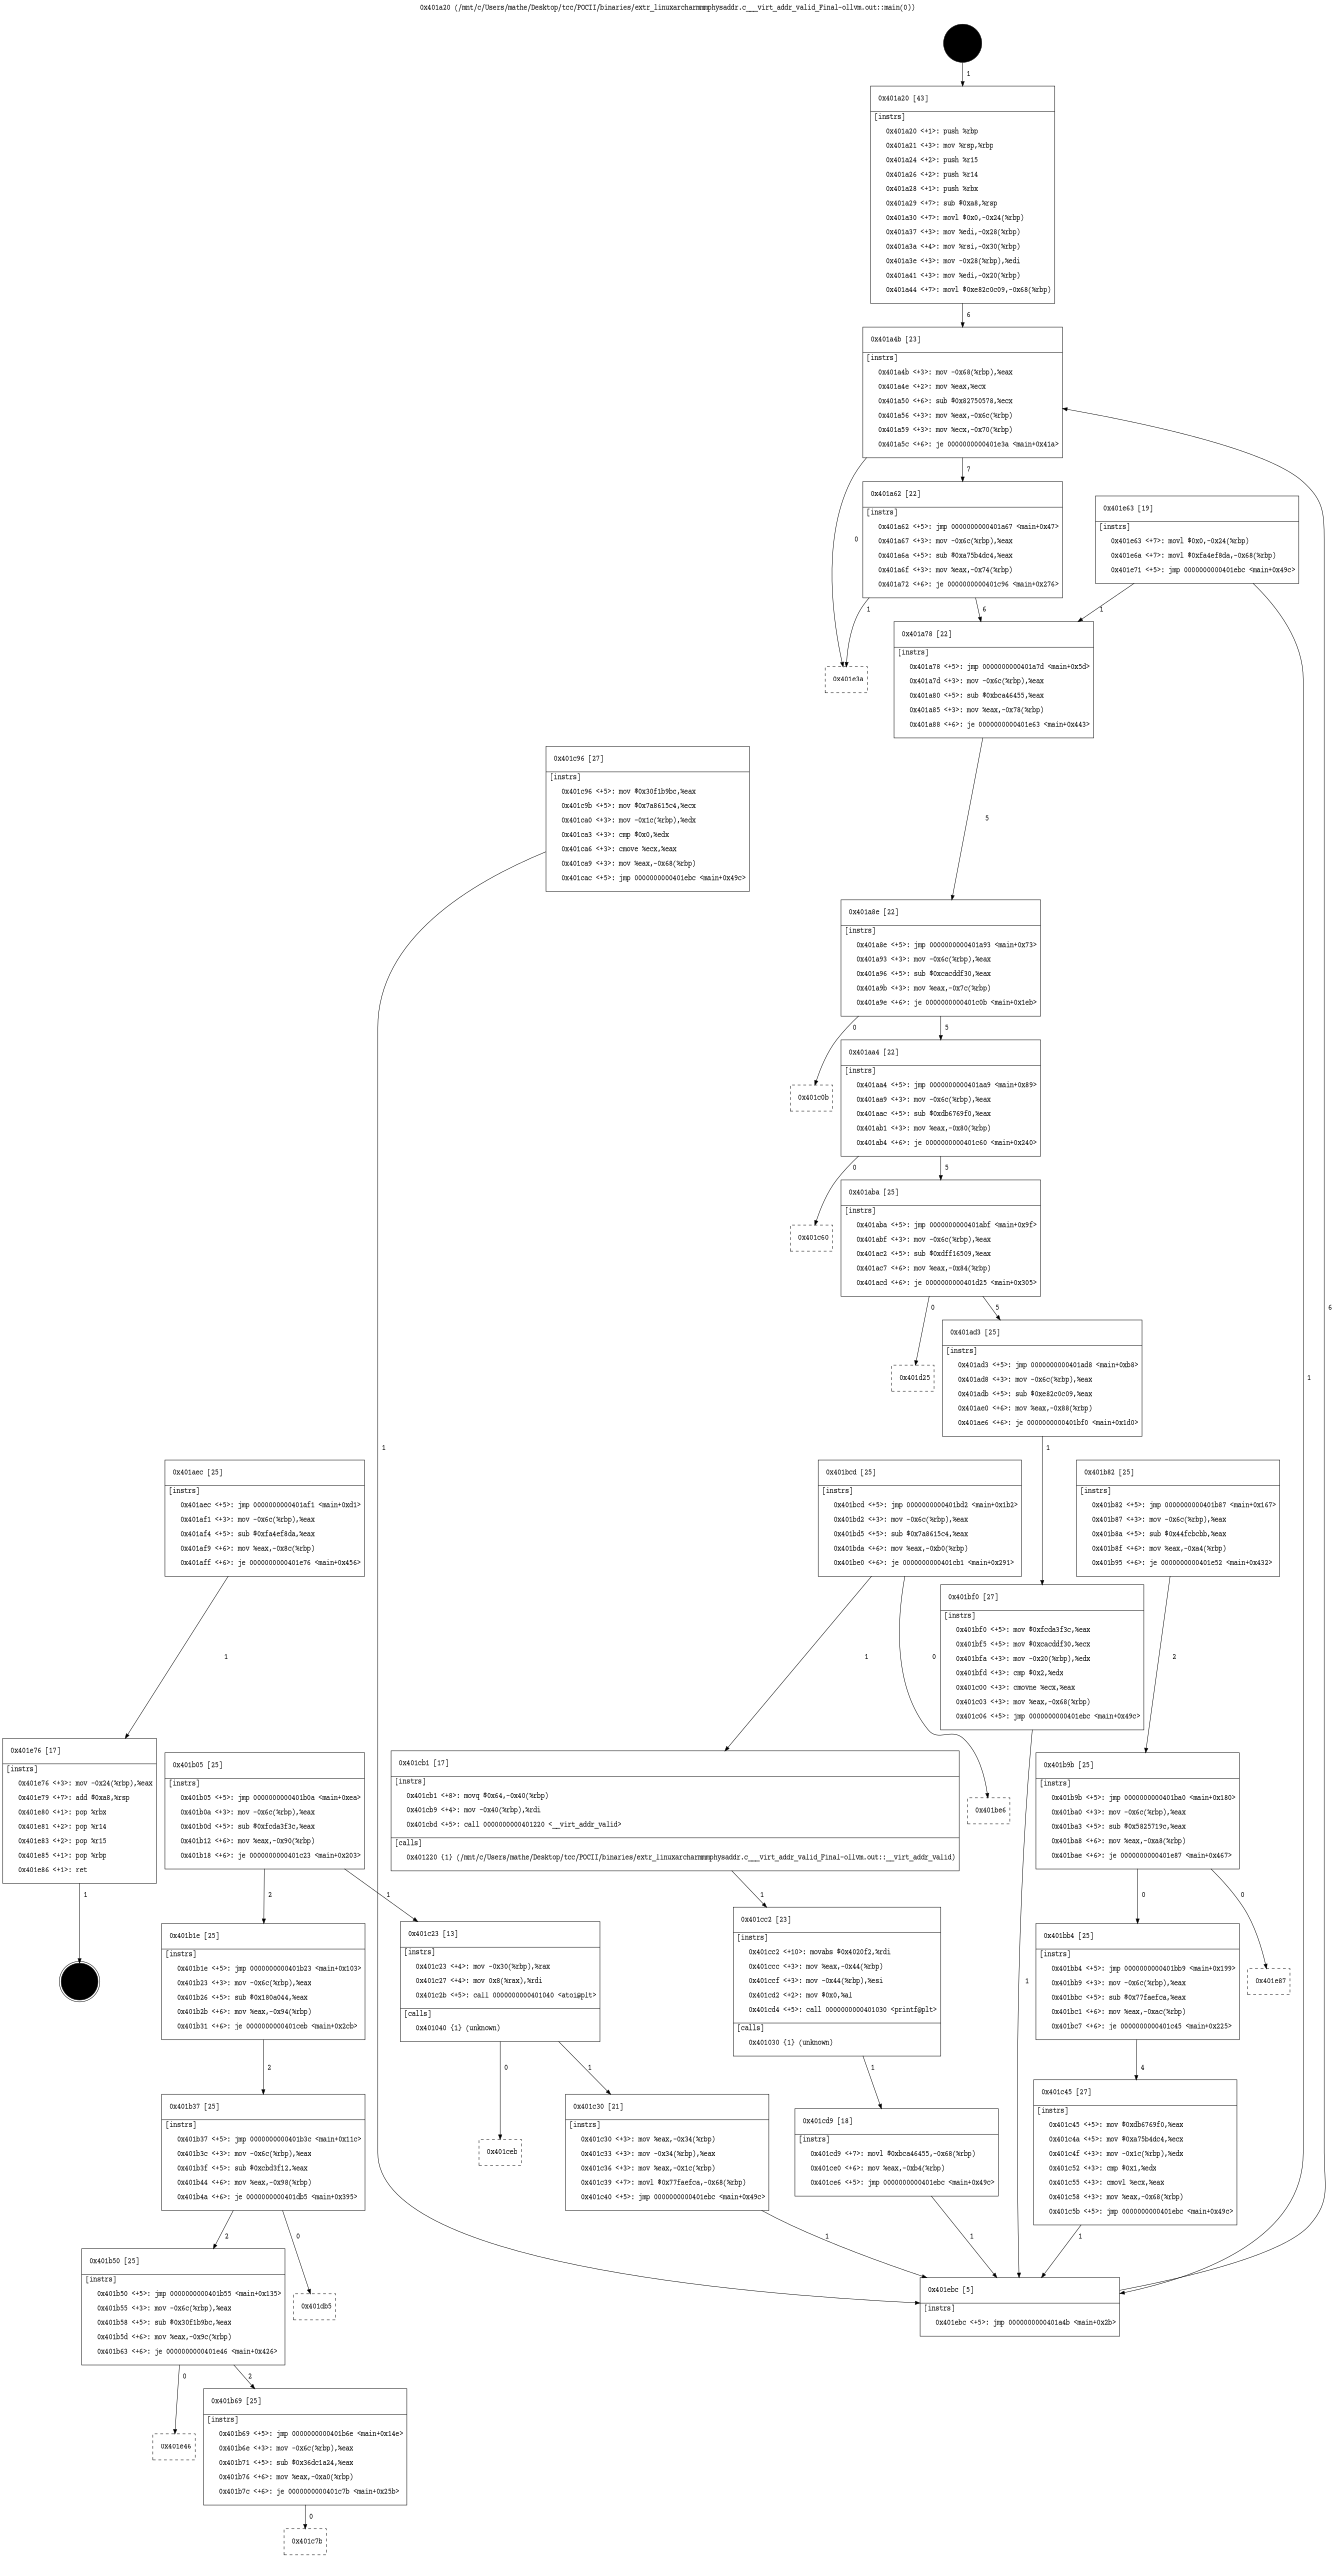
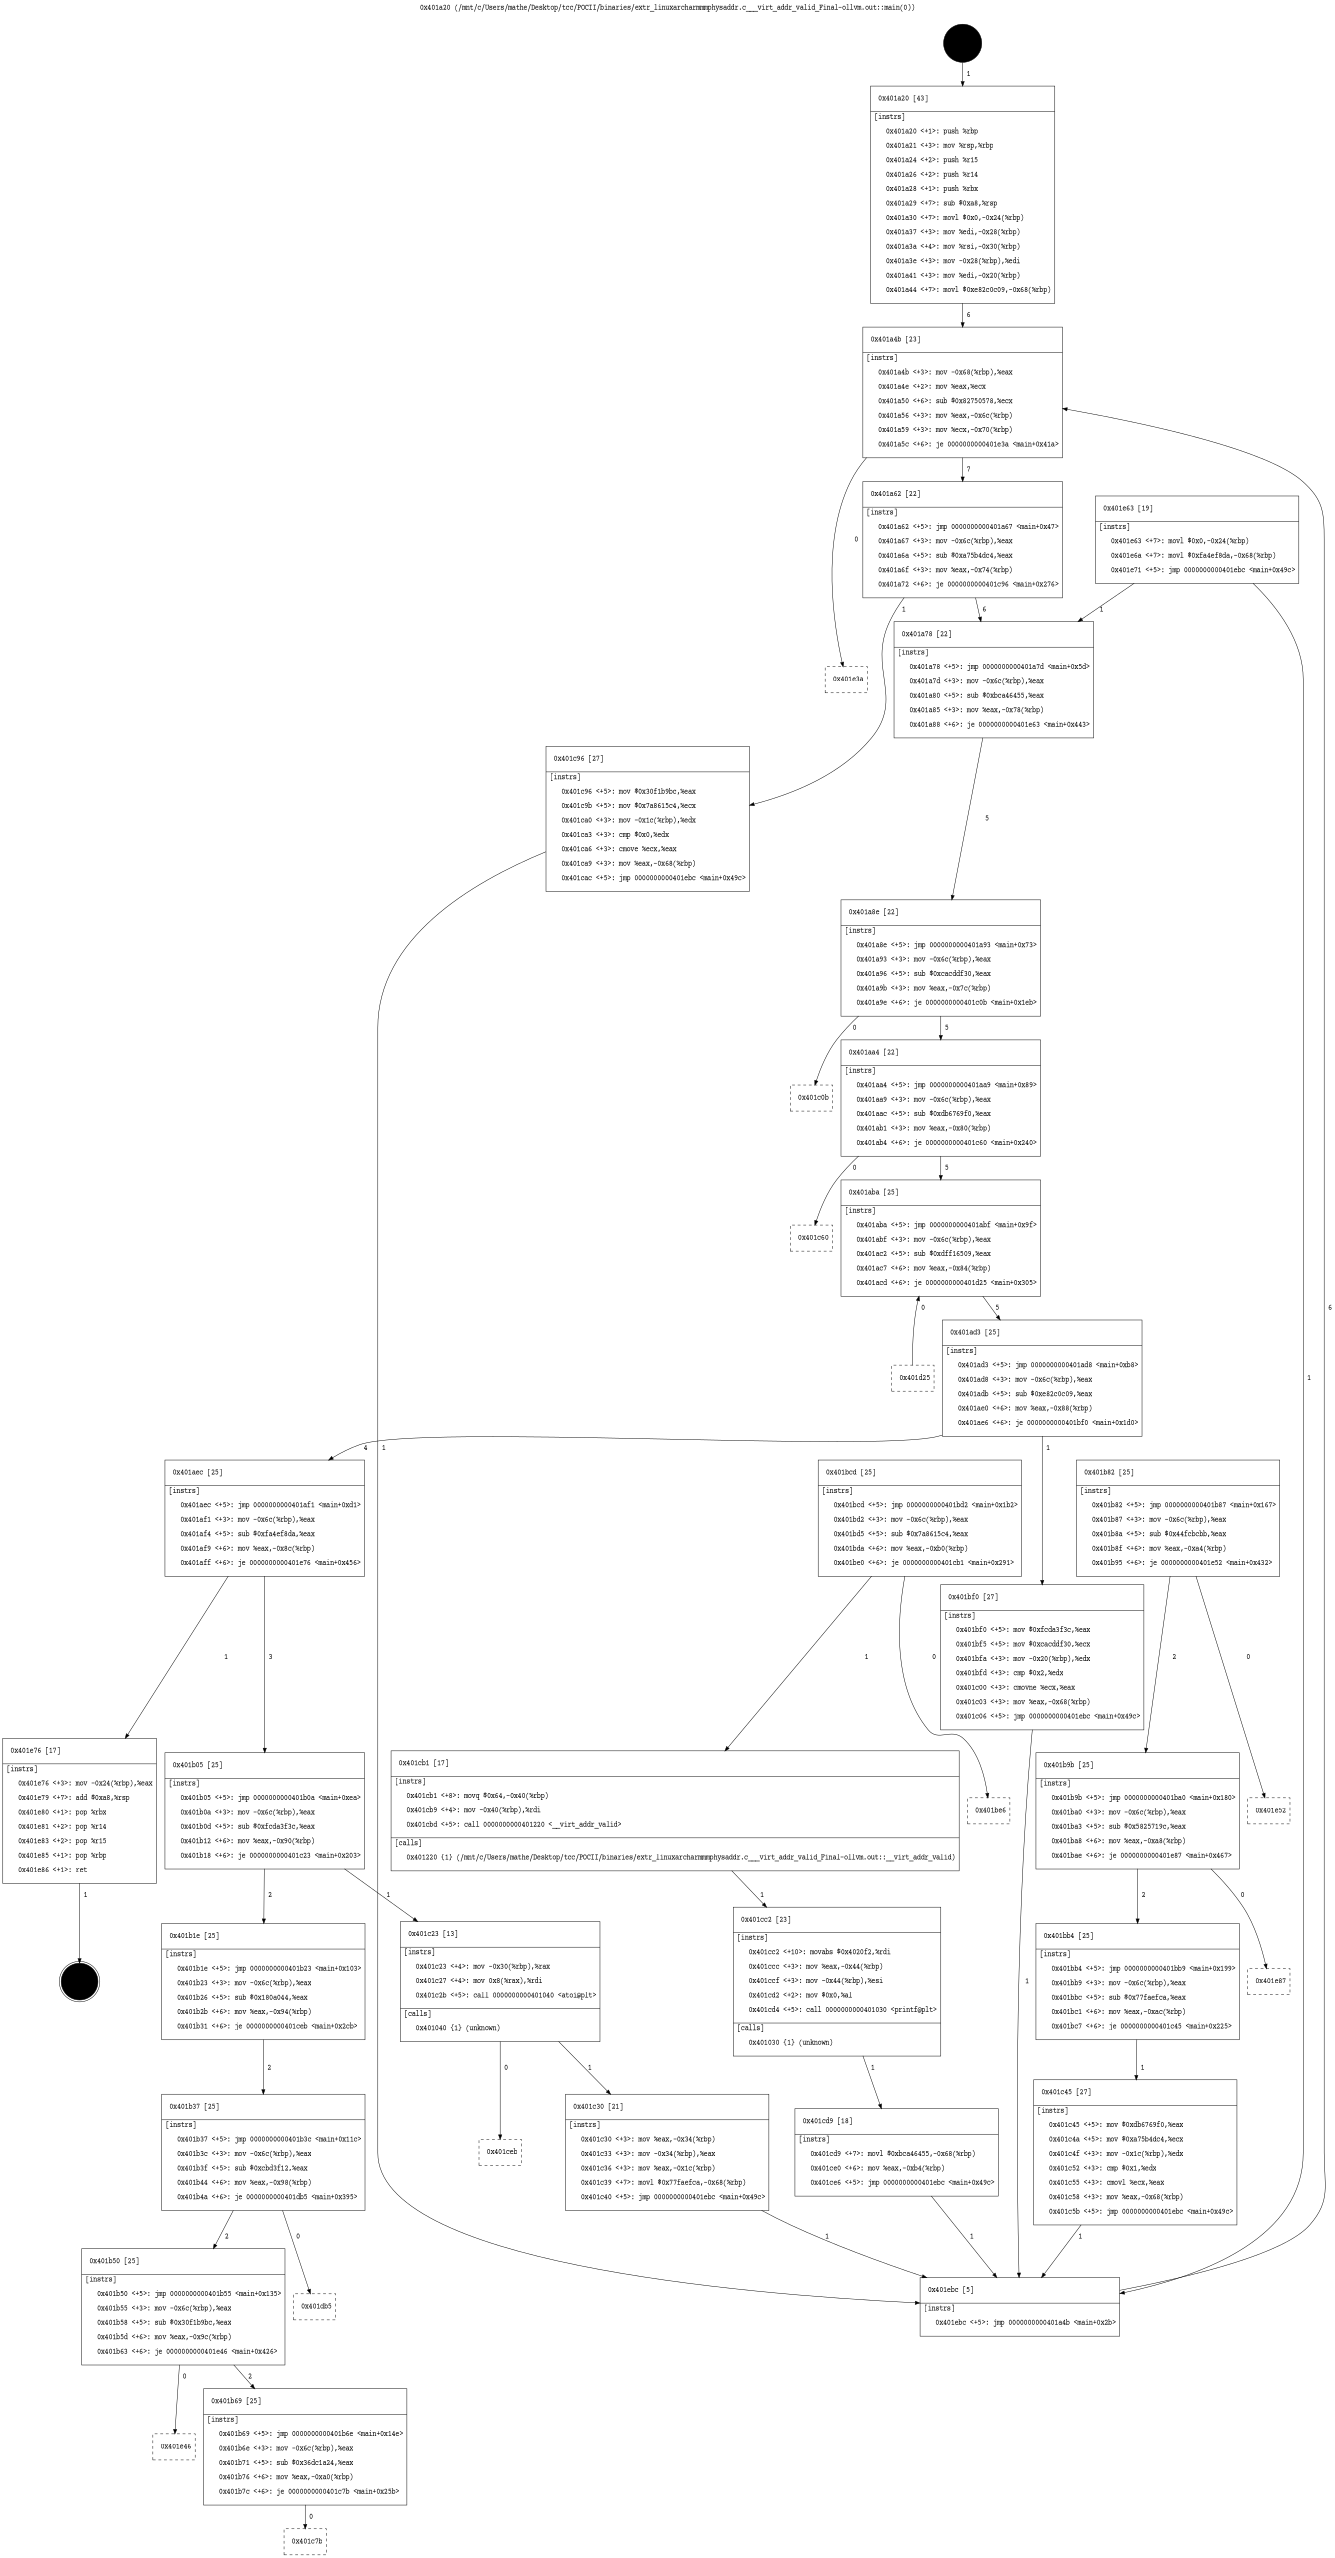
edge "0x401a62 [22]" -> "0x401e3a": now "0x401a62 [22]" -> "0x401c96 [27]"
edge "0x401aba [25]" -> "0x401d25": reversed
edge "0x401ad3 [25]" -> "0x401aec [25]": added, label "4"
edge "0x401aec [25]" -> "0x401b05 [25]": added, label "3"
node "0x401e52": added
edge "0x401b9b [25]" -> "0x401bb4 [25]": label " 0" -> " 2"
edge "0x401bb4 [25]" -> "0x401c45 [27]": label " 4" -> " 1"
